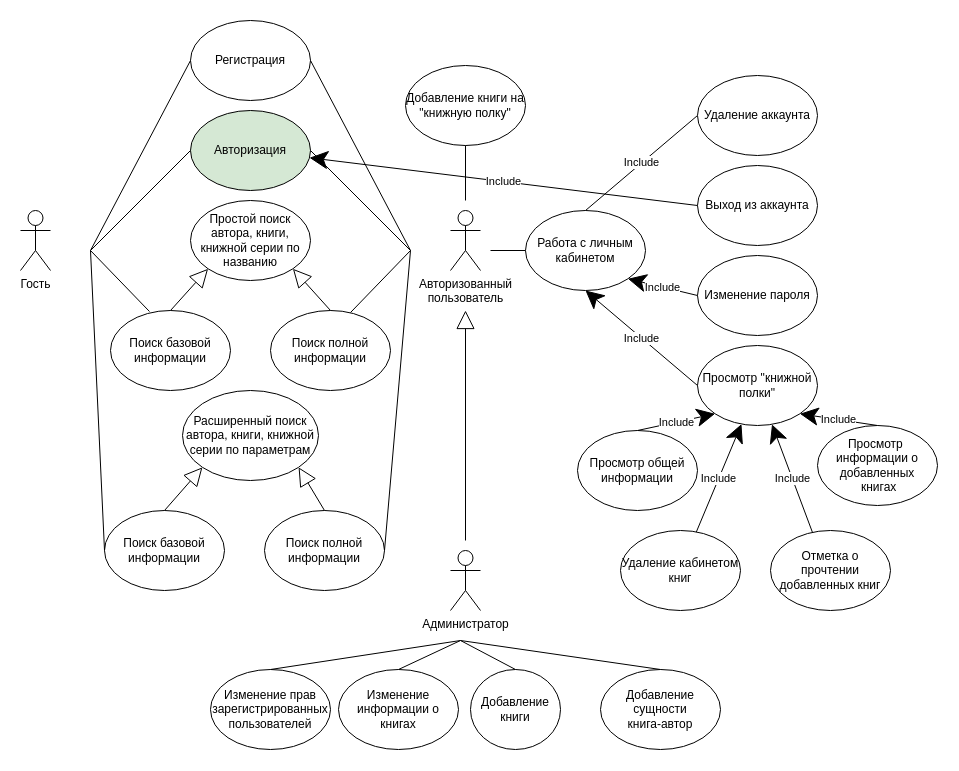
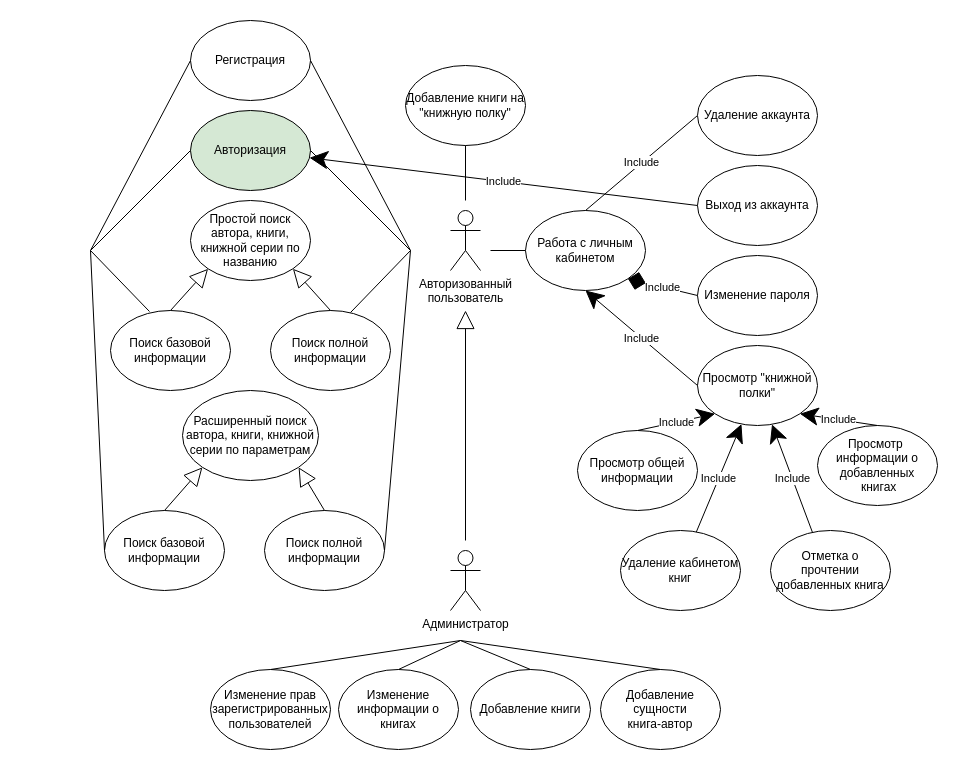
node "Гость": removed
edge "Изменение пароля" -> "Работа с личным кабинетом": arrowhead classic -> diamond
node "Отметка о прочтении добавленных книг": label "Отметка о прочтении добавленных книг" -> "Отметка о прочтении добавленных книга"
node "Добавление книги": size 90x80 -> 120x80
